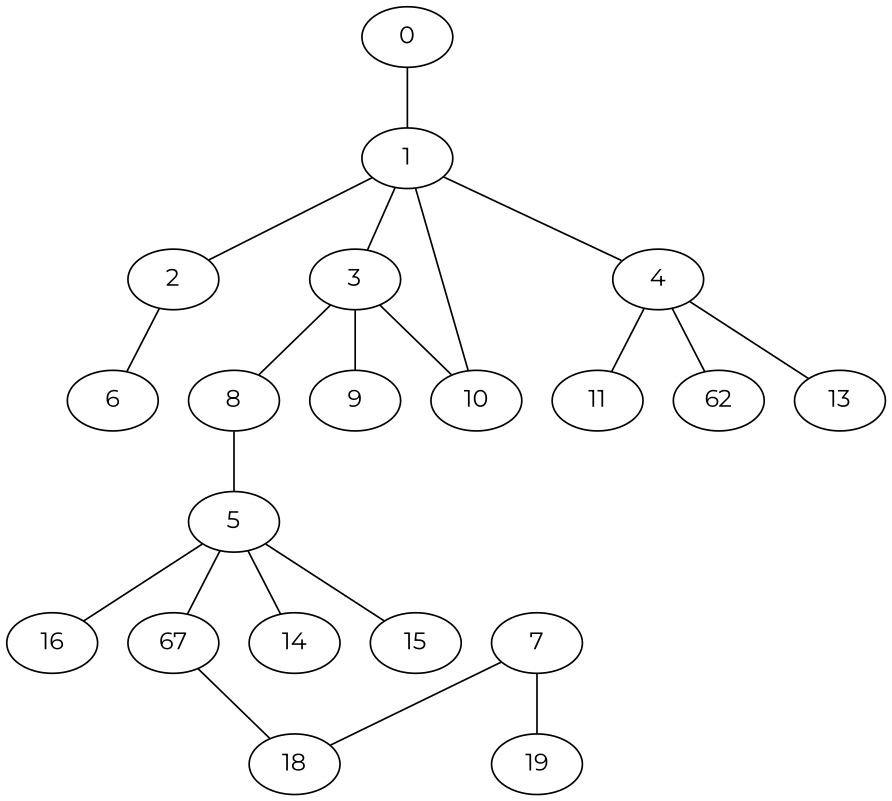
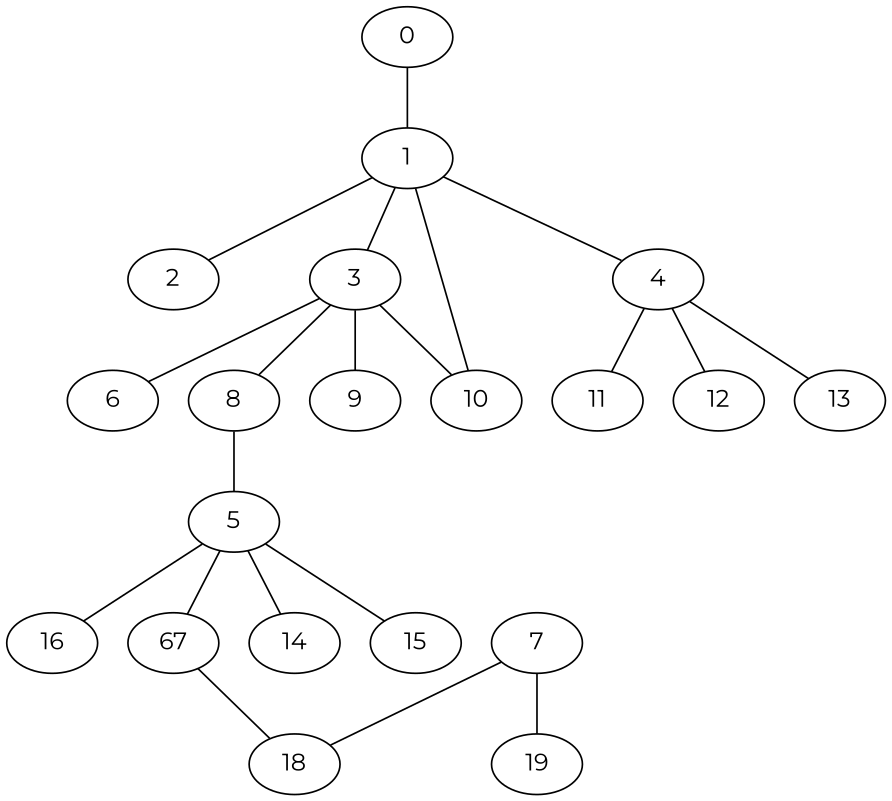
edge "2" -- "6": now "3" -- "6"
node "62": label "62" -> "12"
